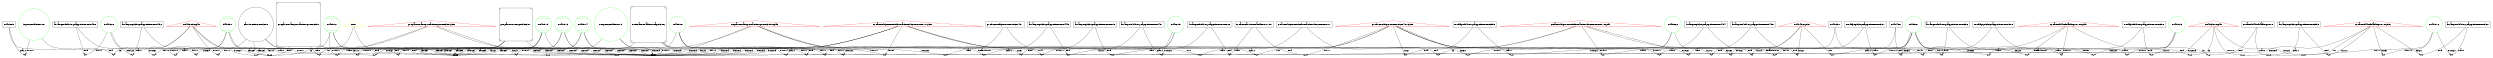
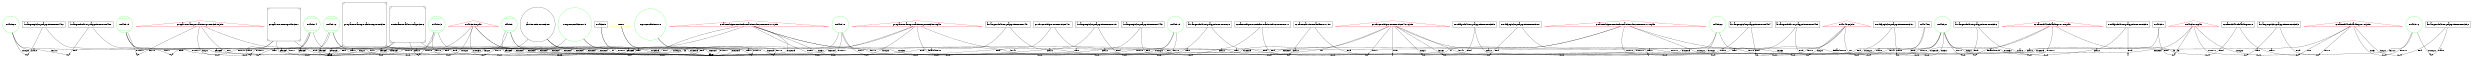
node "null_219": label "null_219" -> "null_519"
node "null_523": removed
